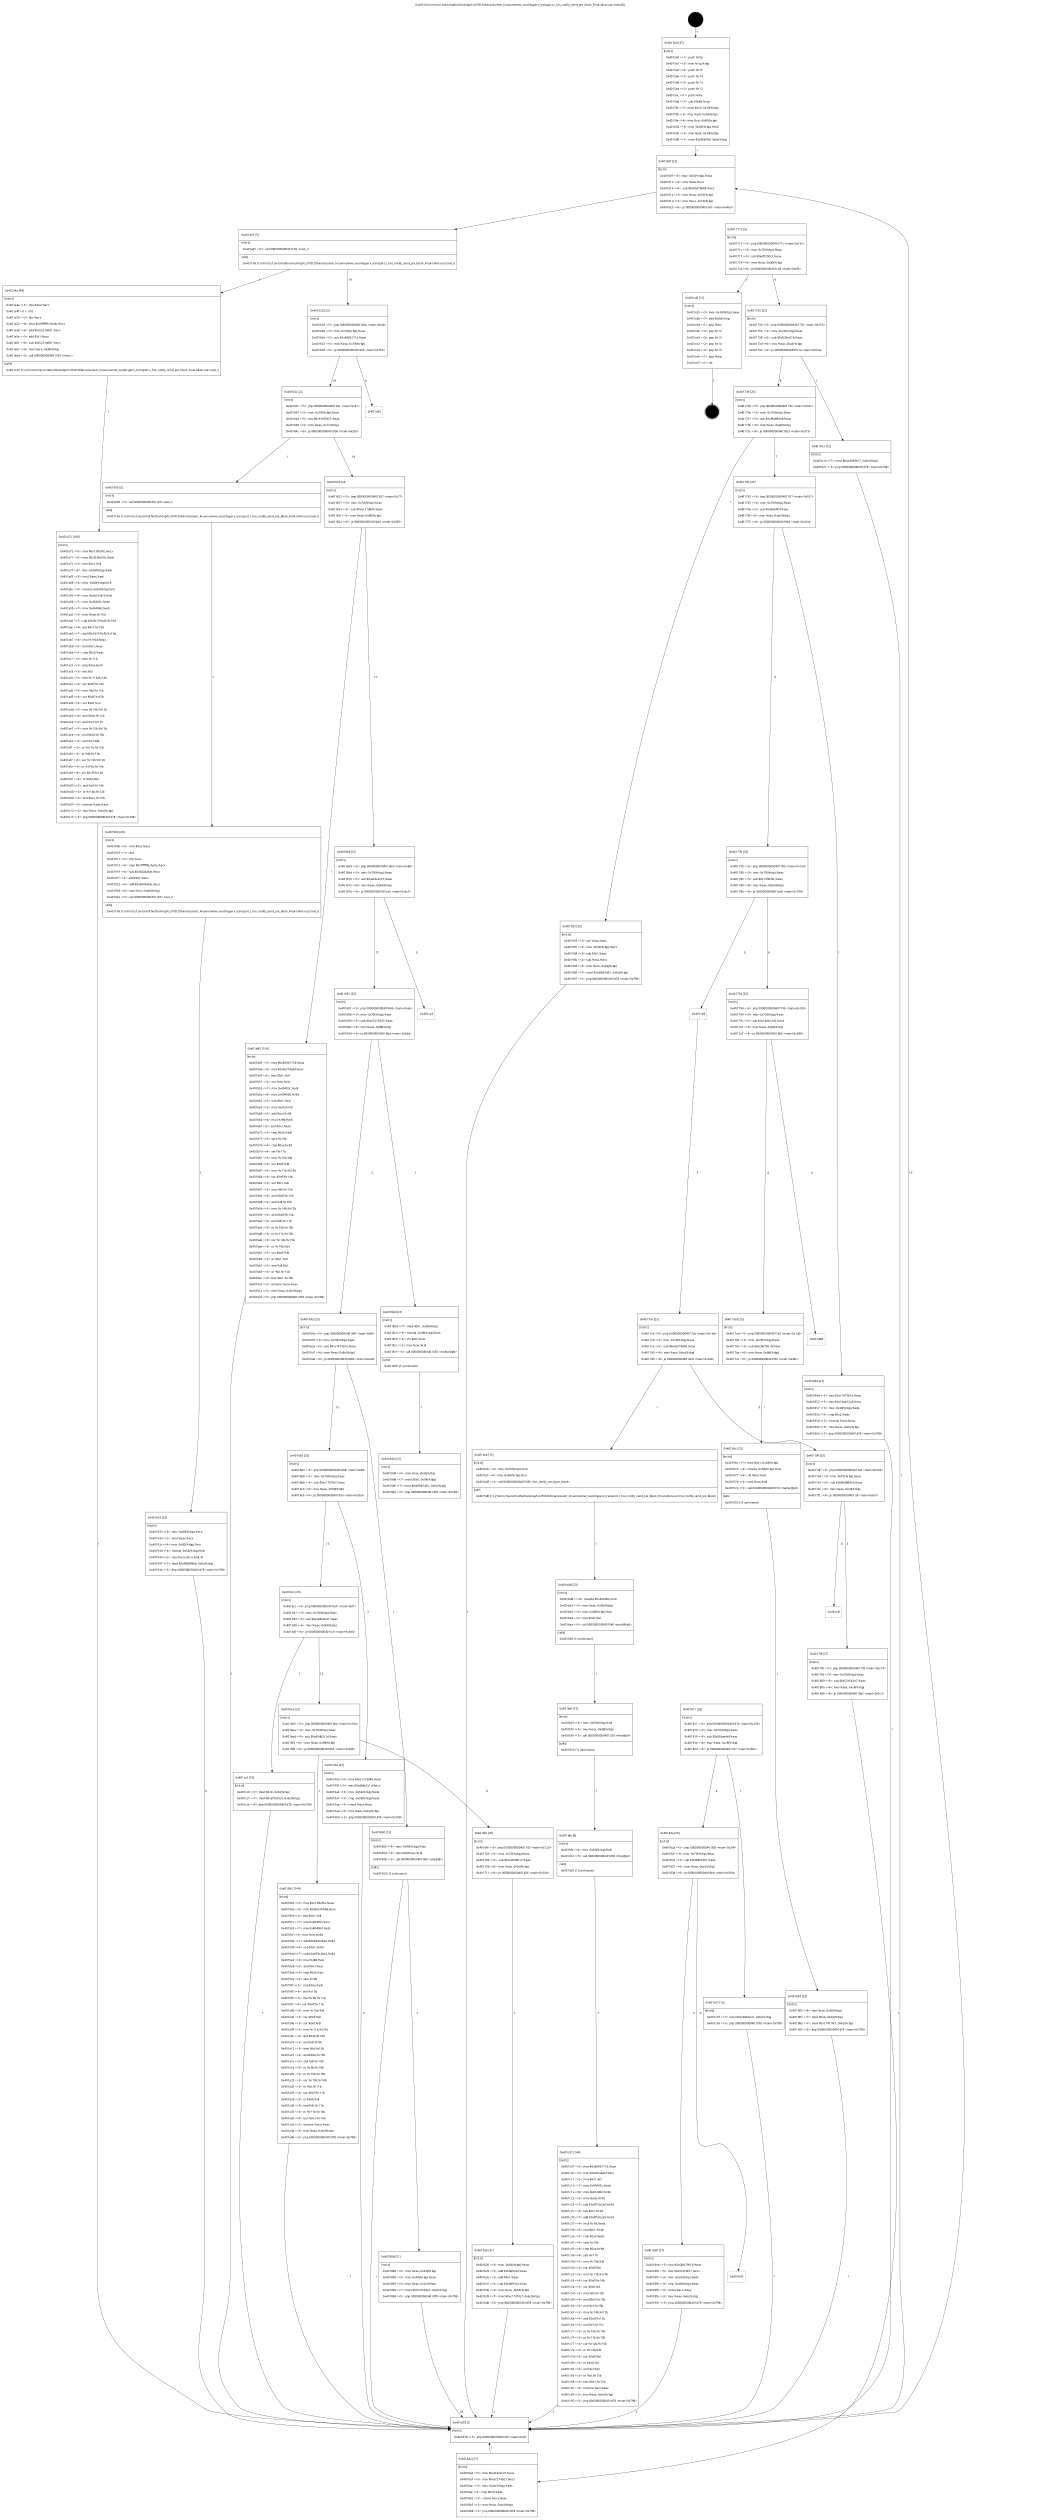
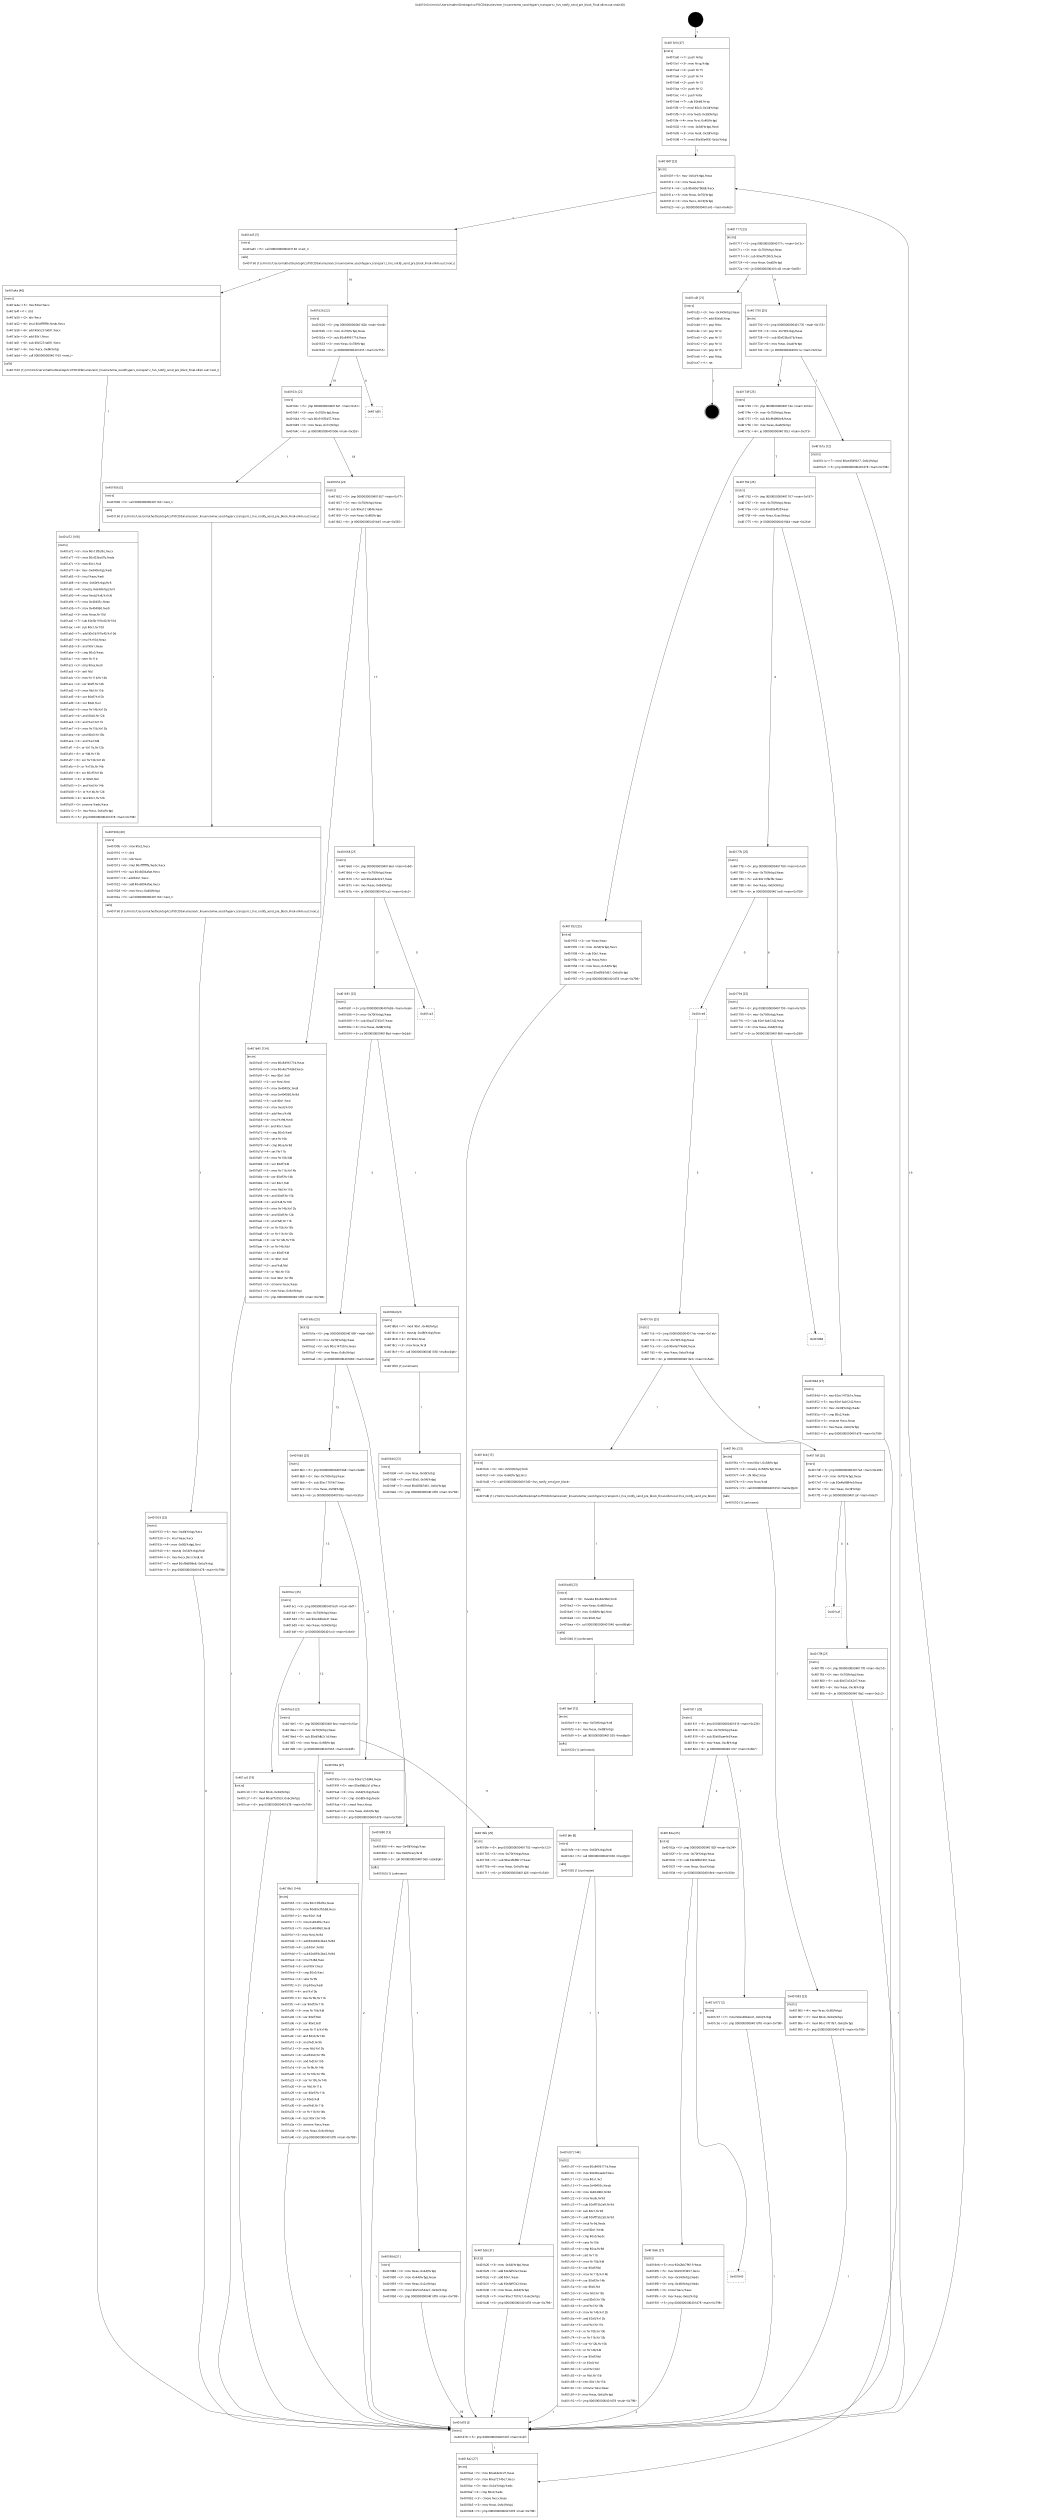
node "0x4017ad [25]": removed
edge "0x4016fe [25]" -> "0x401b26 [31]": now "0x401bfe [9]" -> "0x401b26 [31]"
edge "0x4018a2 [27]" -> "0x401d78 [5]": reversed
